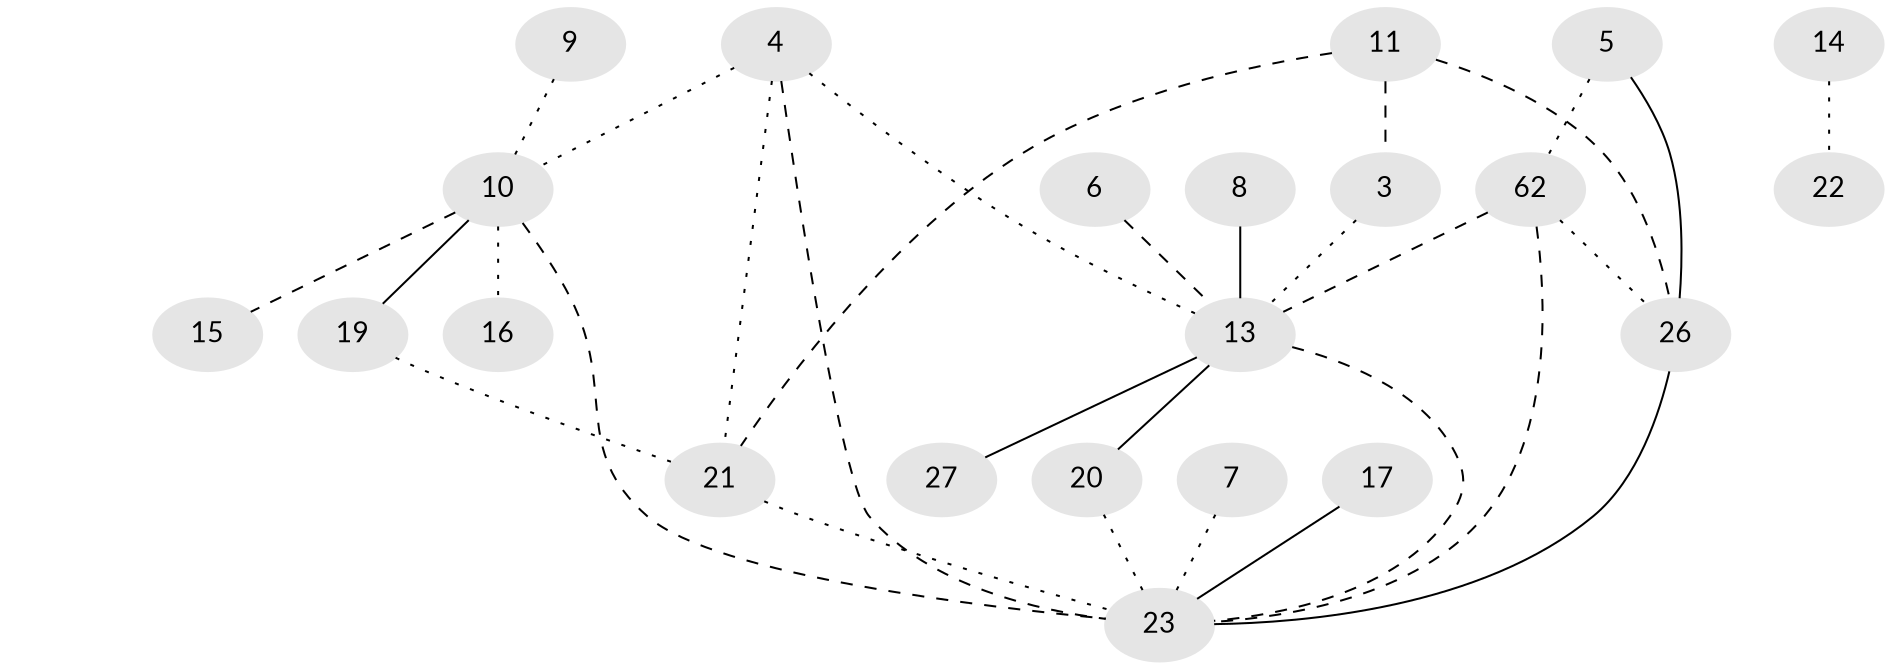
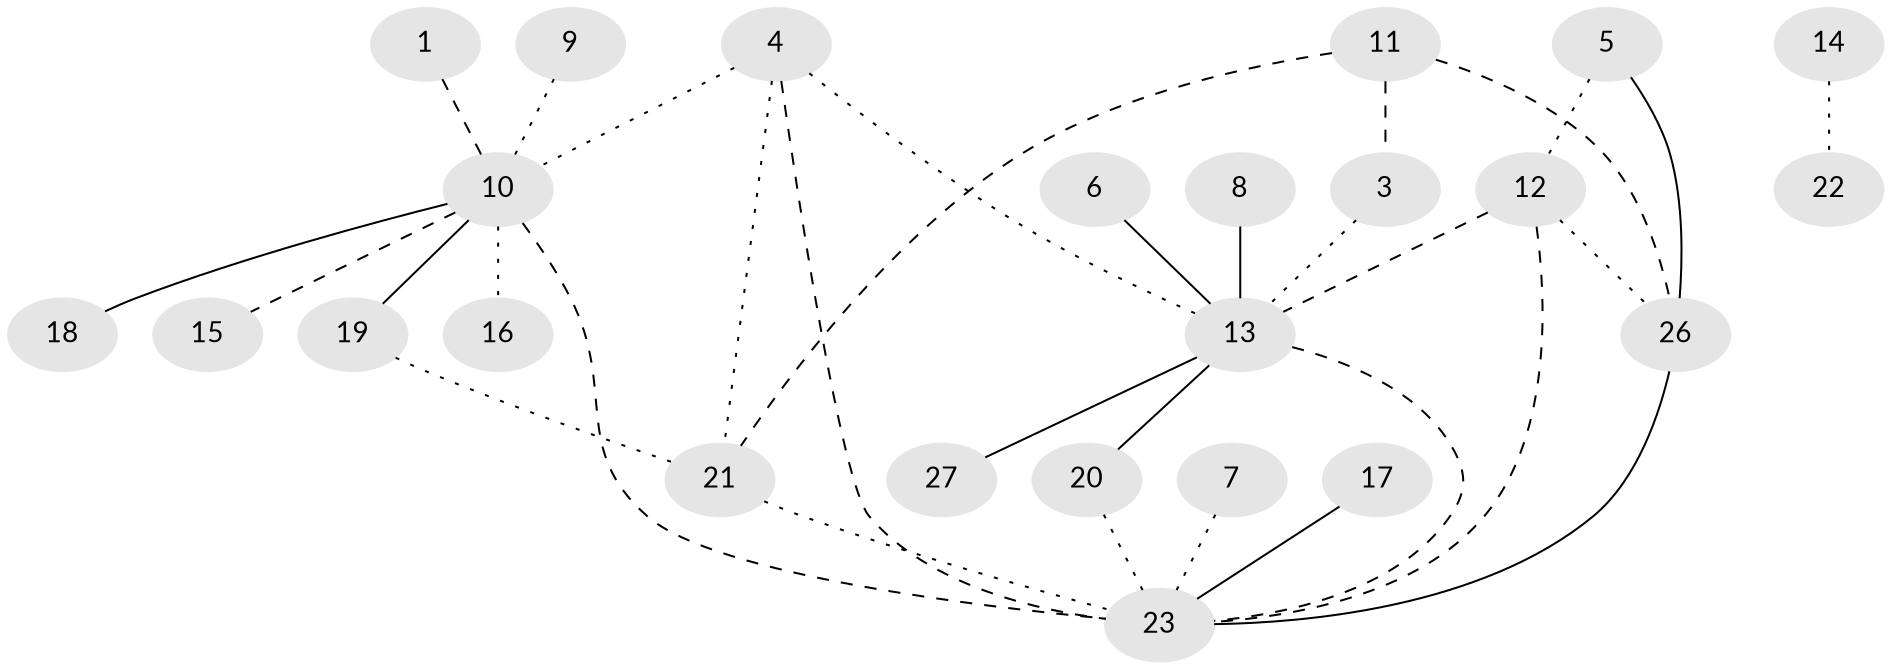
node "1": added
node "62": label "62" -> "12"
edge "6" -- "13": style dashed -> solid
node "18": added
